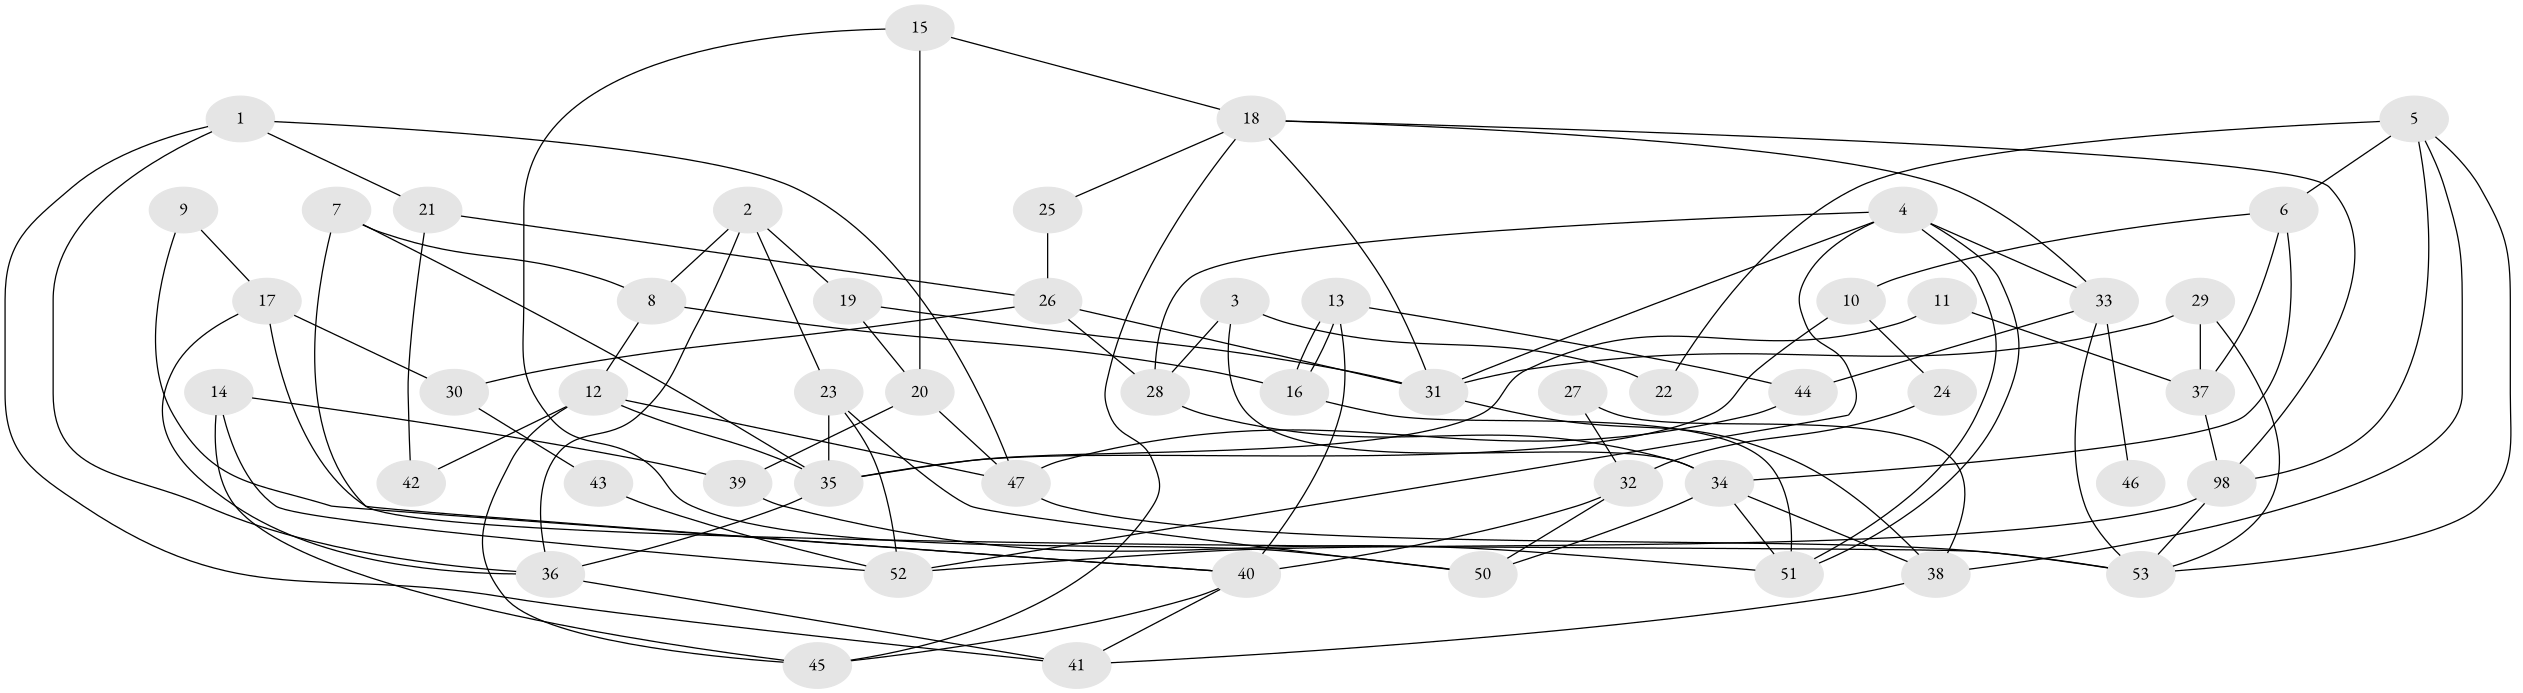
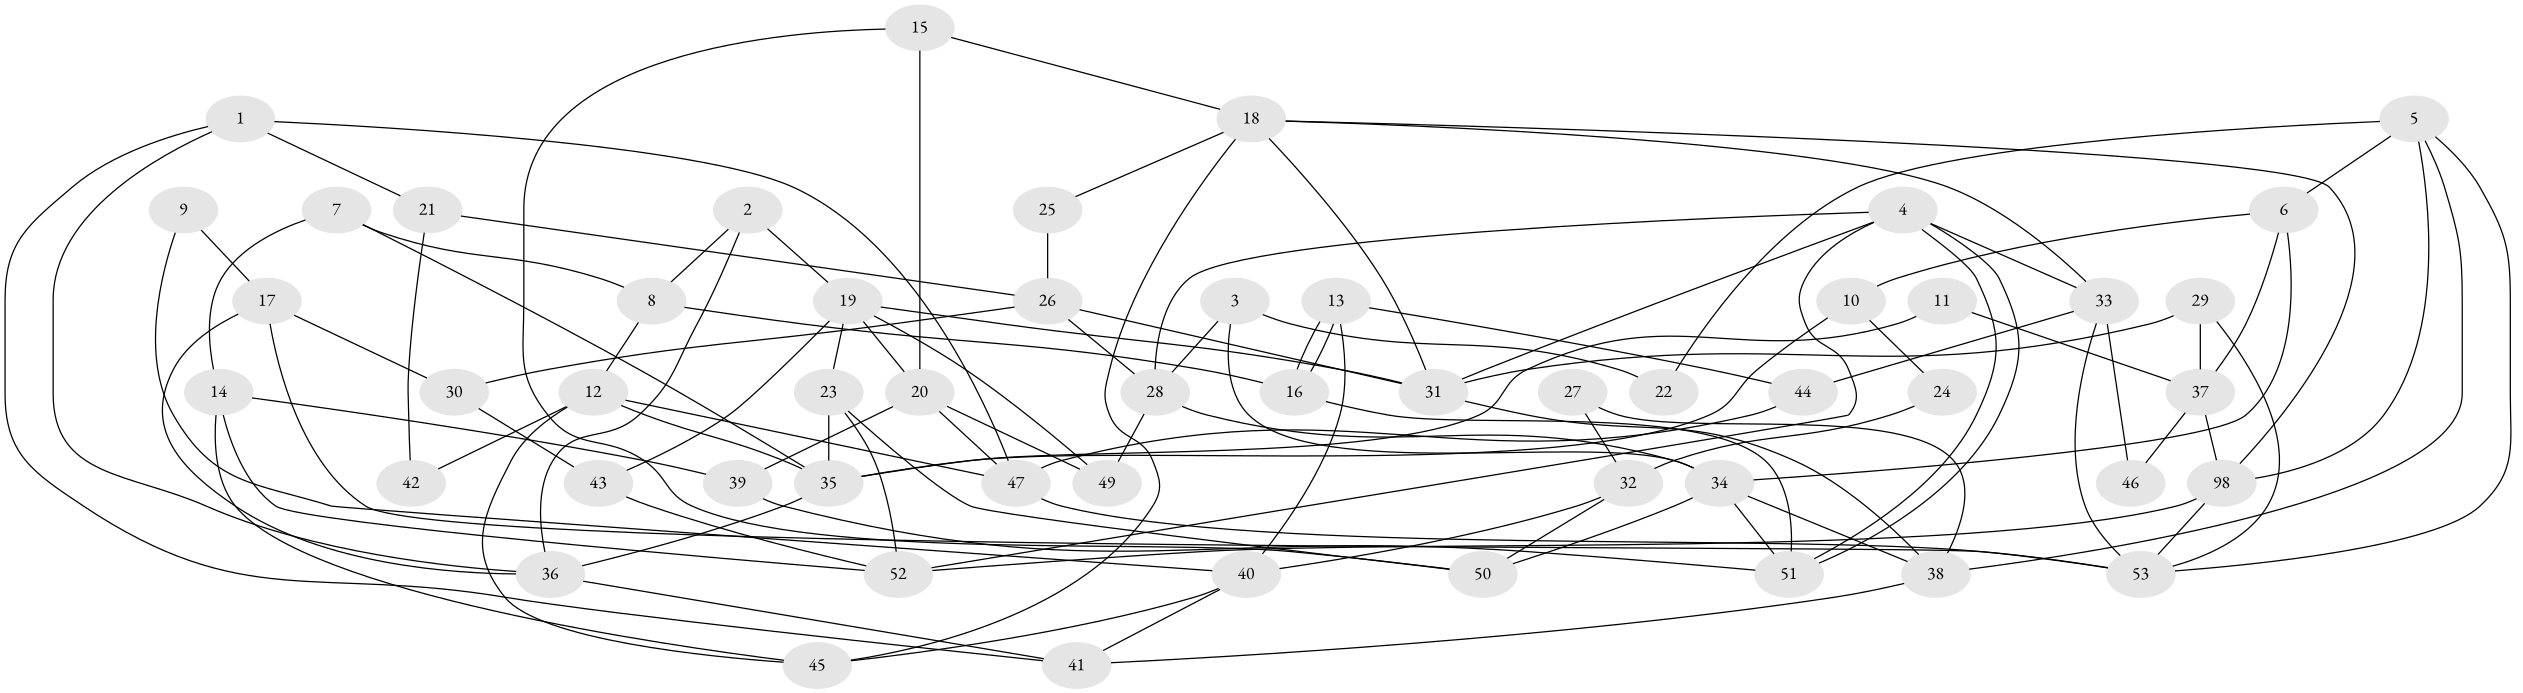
edge "2" -- "23": now "19" -- "23"
edge "19" -- "43": added
edge "37" -- "46": added
node "49": added
edge "7" -- "40": now "7" -- "14"
